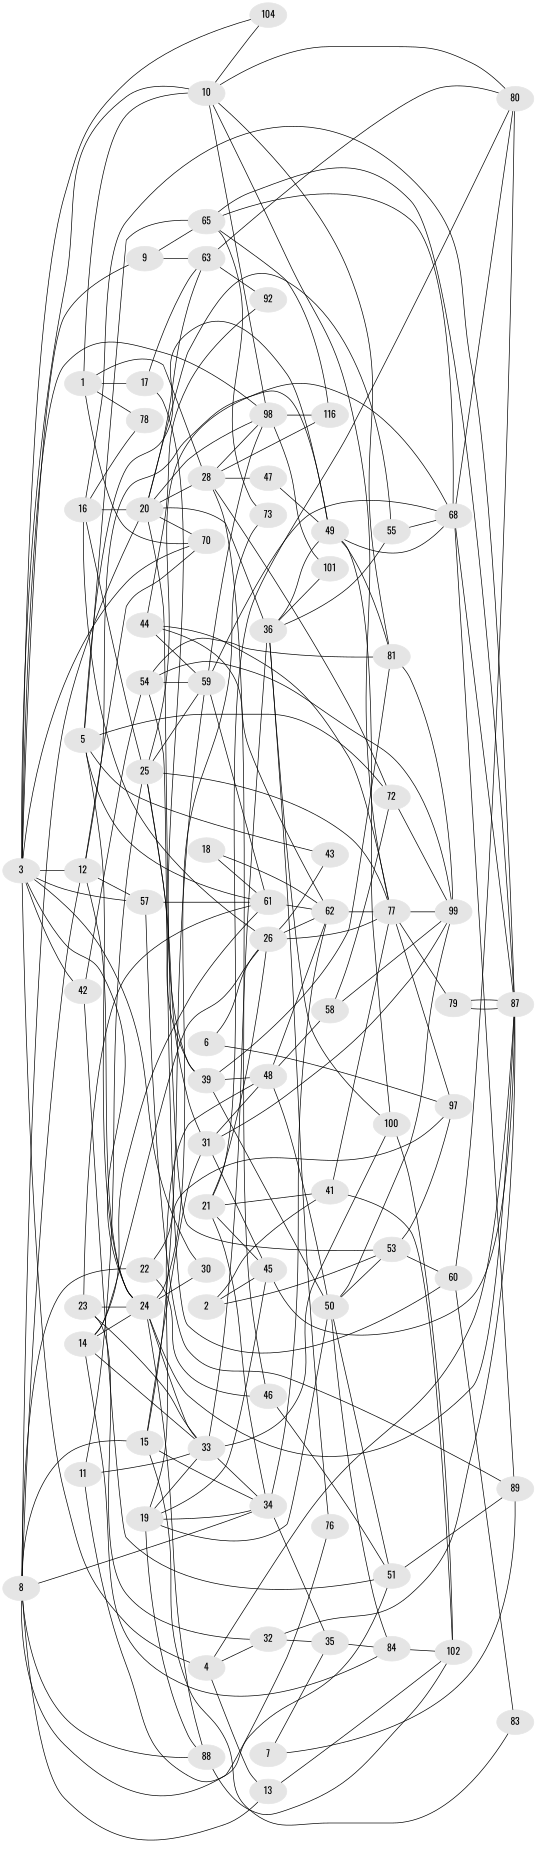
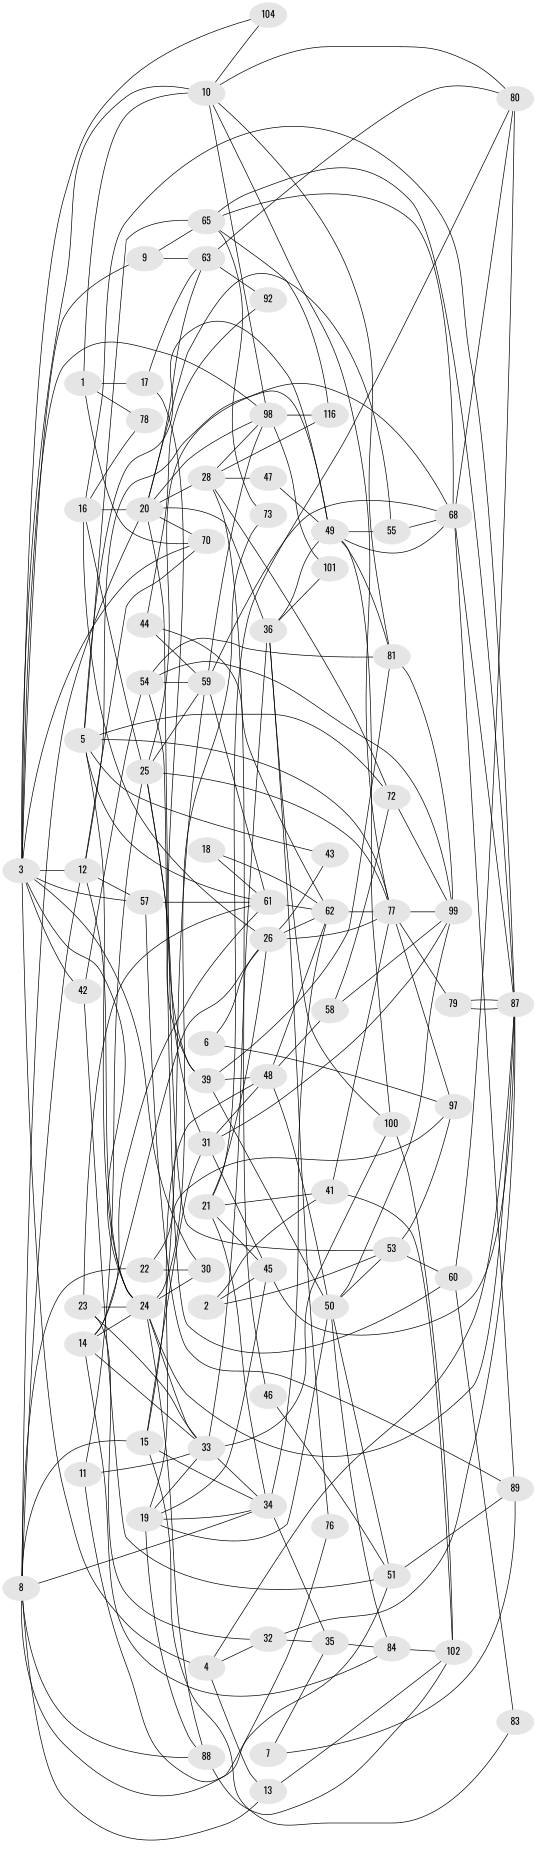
edge "1" -- "28": removed
edge "55" -- "36": now "55" -- "49"
edge "44" -- "77": now "5" -- "77"
edge "22" -- "46": now "22" -- "30"
